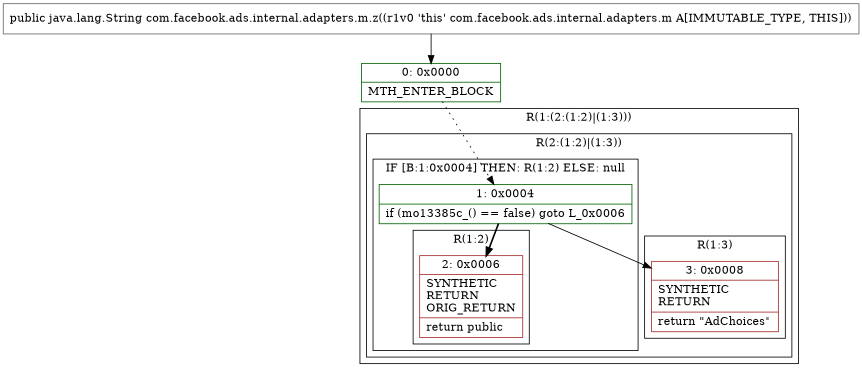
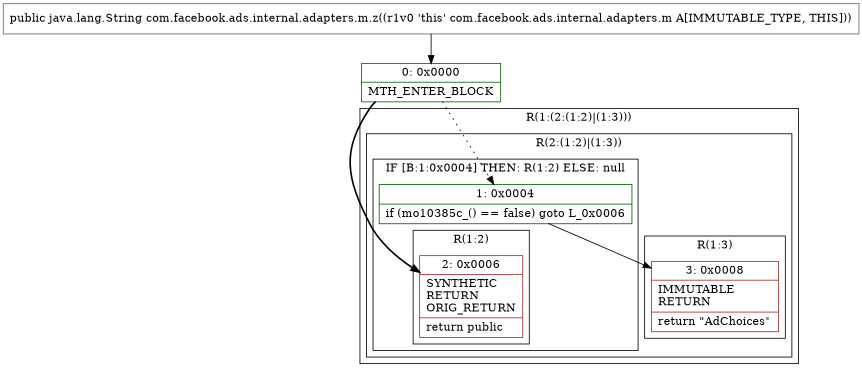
node "1: 0x0004": text "if (mo13385c_() == false) goto L_0x0006" -> "if (mo10385c_() == false) goto L_0x0006"
edge "1: 0x0004" -> "2: 0x0006": now "0: 0x0000" -> "2: 0x0006"
node "3: 0x0008": text "SYNTHETIC" -> "IMMUTABLE"
